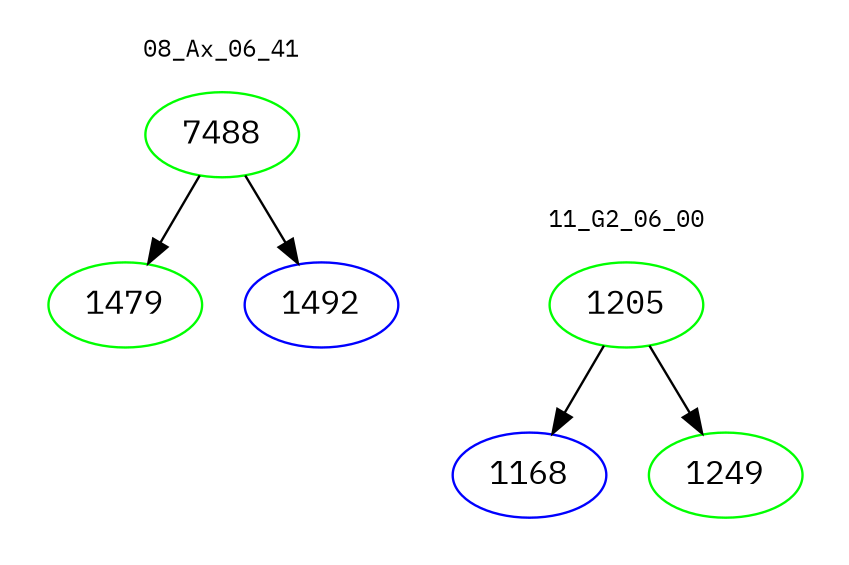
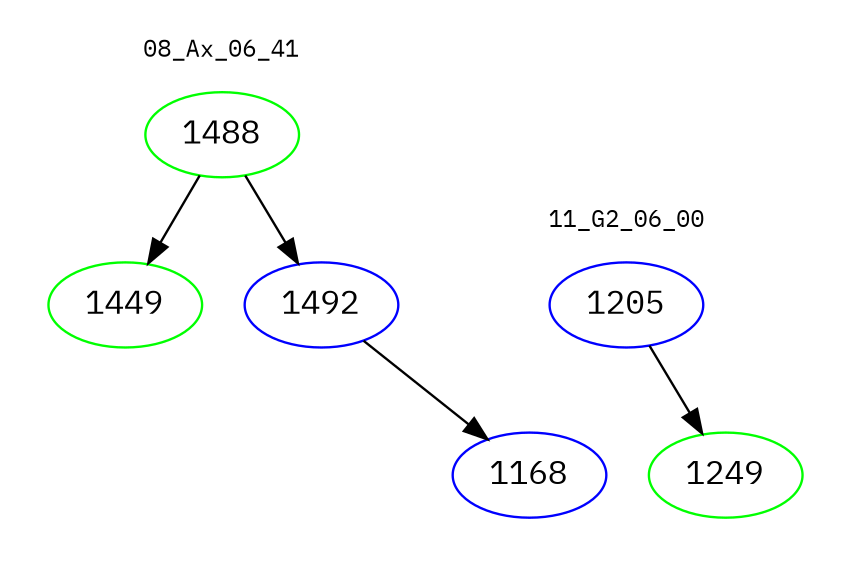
node "7488": label "7488" -> "1488"
node "1479": label "1479" -> "1449"
node "1205": color green -> blue
edge "1205" -> "1168": now "1492" -> "1168"
